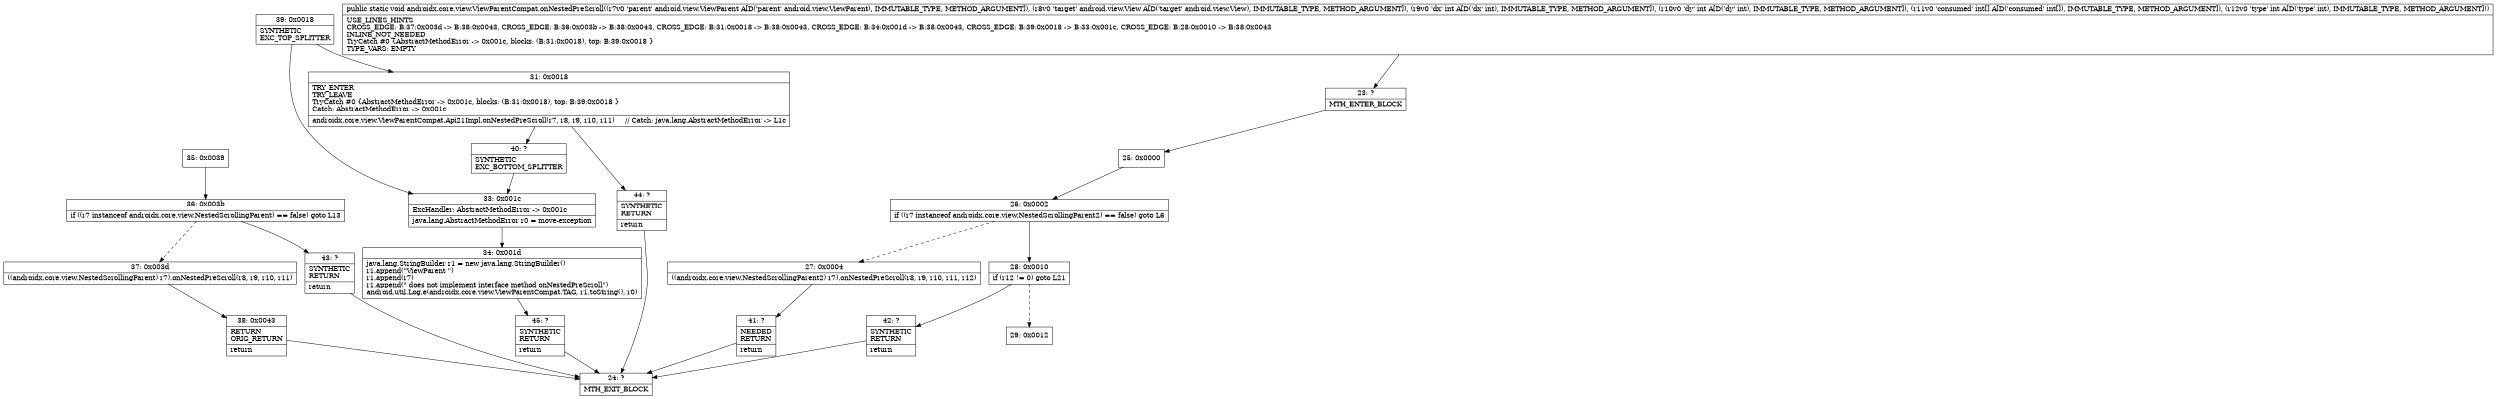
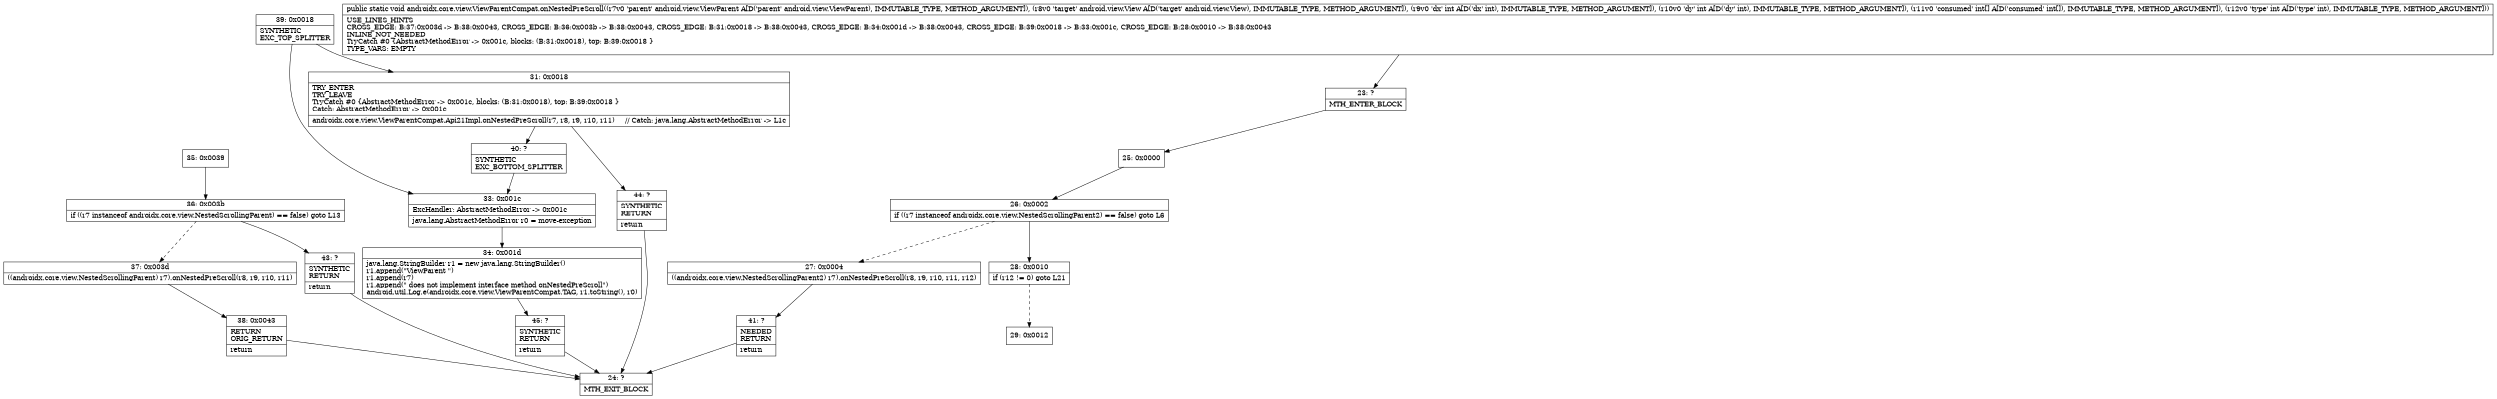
node "42: ?": removed
